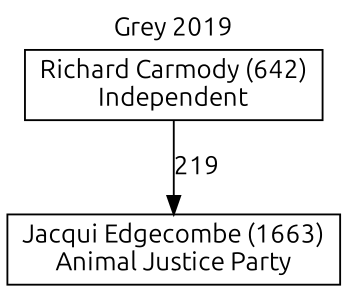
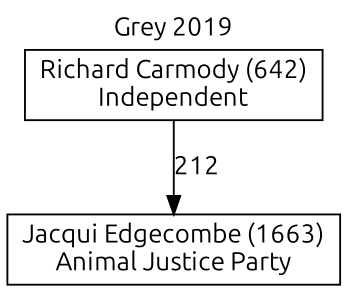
edge "Richard Carmody (642) Independent" -> "Jacqui Edgecombe (1663) Animal Justice Party": label "219" -> "212"
